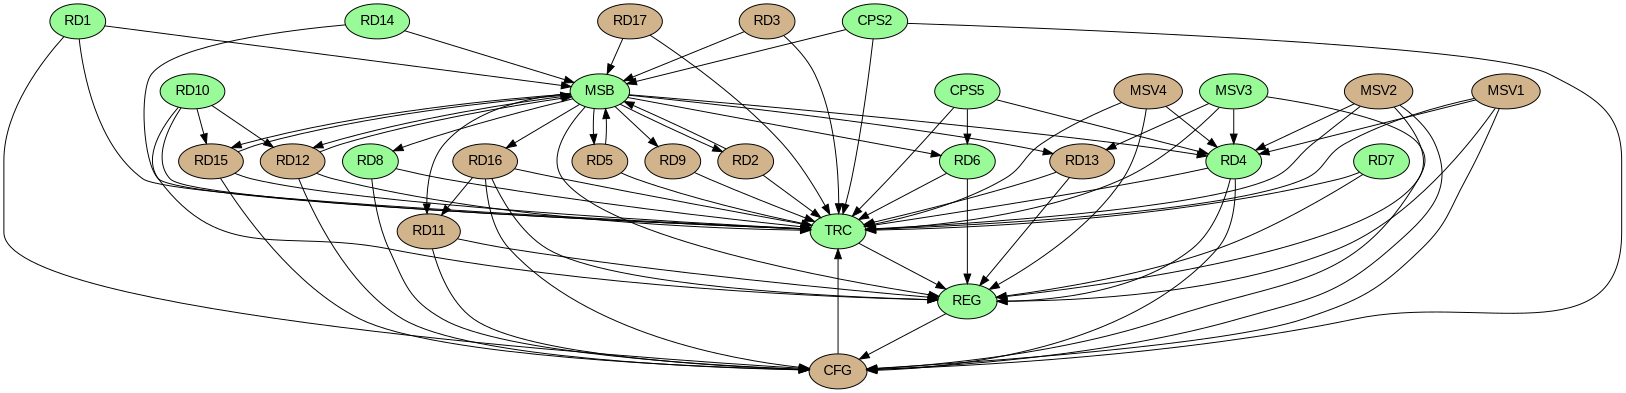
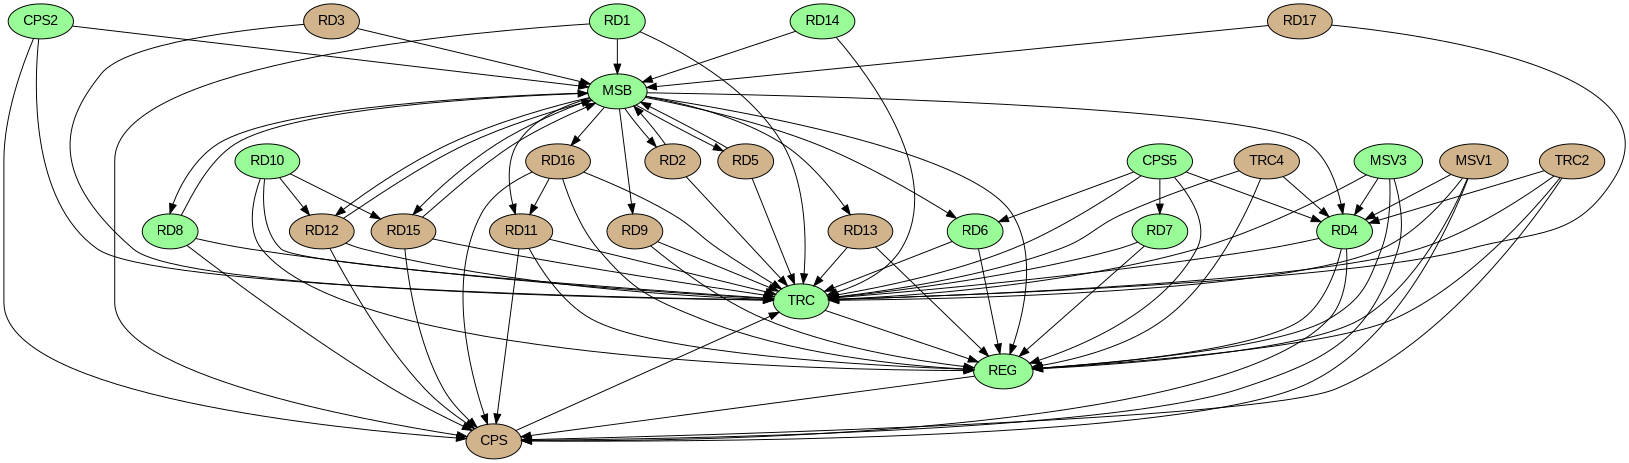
node "MSV4": label "MSV4" -> "TRC4"
node "MSV2": label "MSV2" -> "TRC2"
edge "MSV3" -> "RD13": now "MSV3" -> "REG"
edge "RD8" -> "MSB": added
edge "CPS5" -> "RD7": added
edge "RD11" -> "TRC": added
edge "CPS5" -> "REG": added
edge "RD9" -> "REG": added
node "CFG": label "CFG" -> "CPS"
